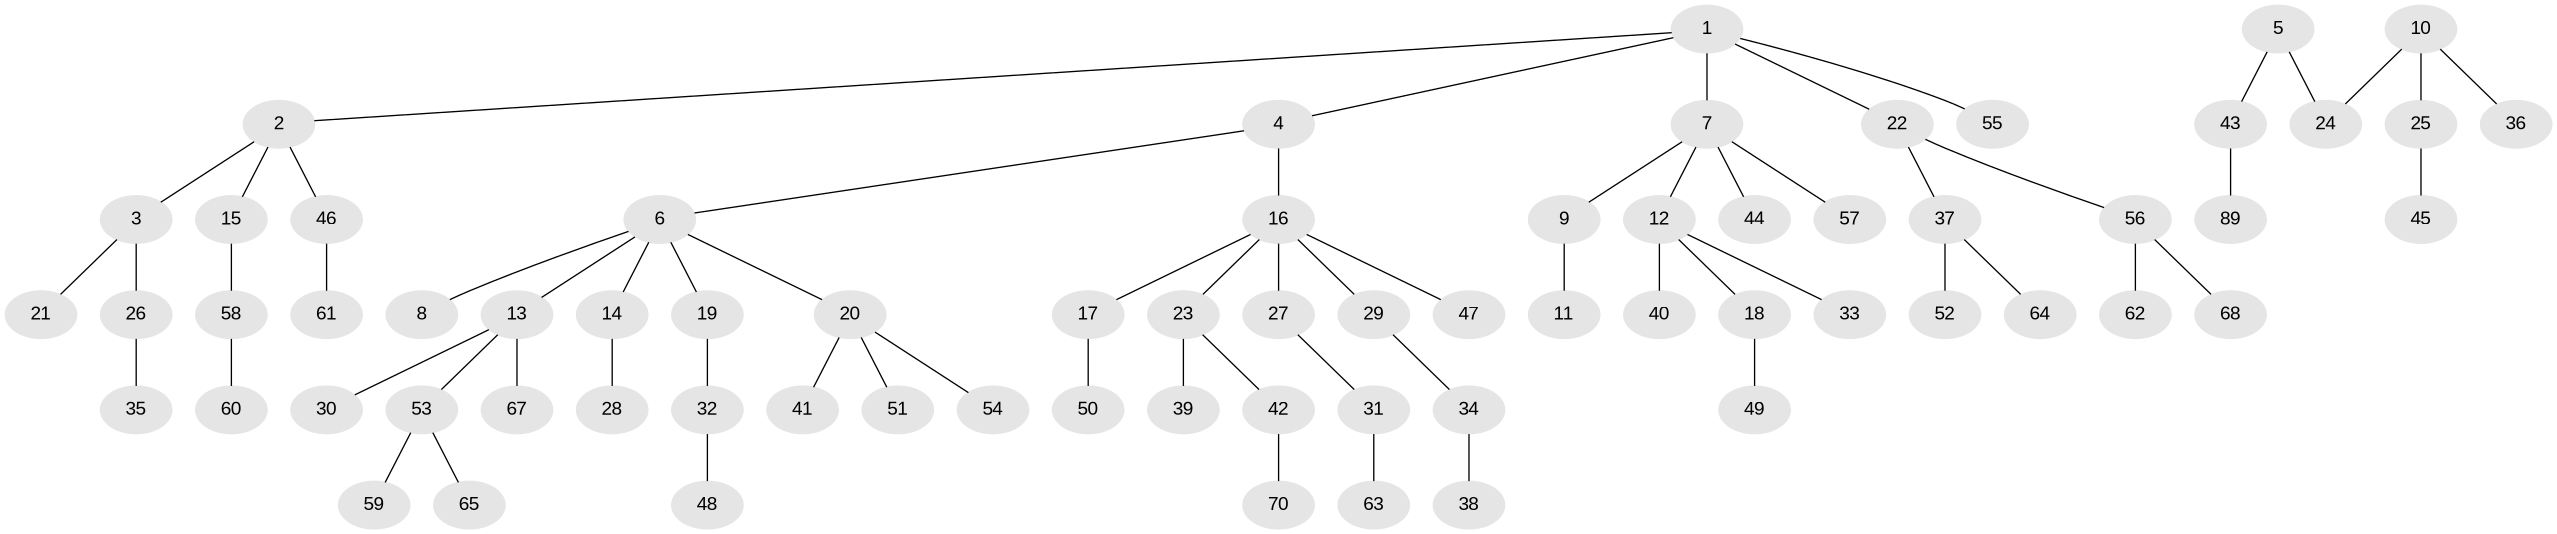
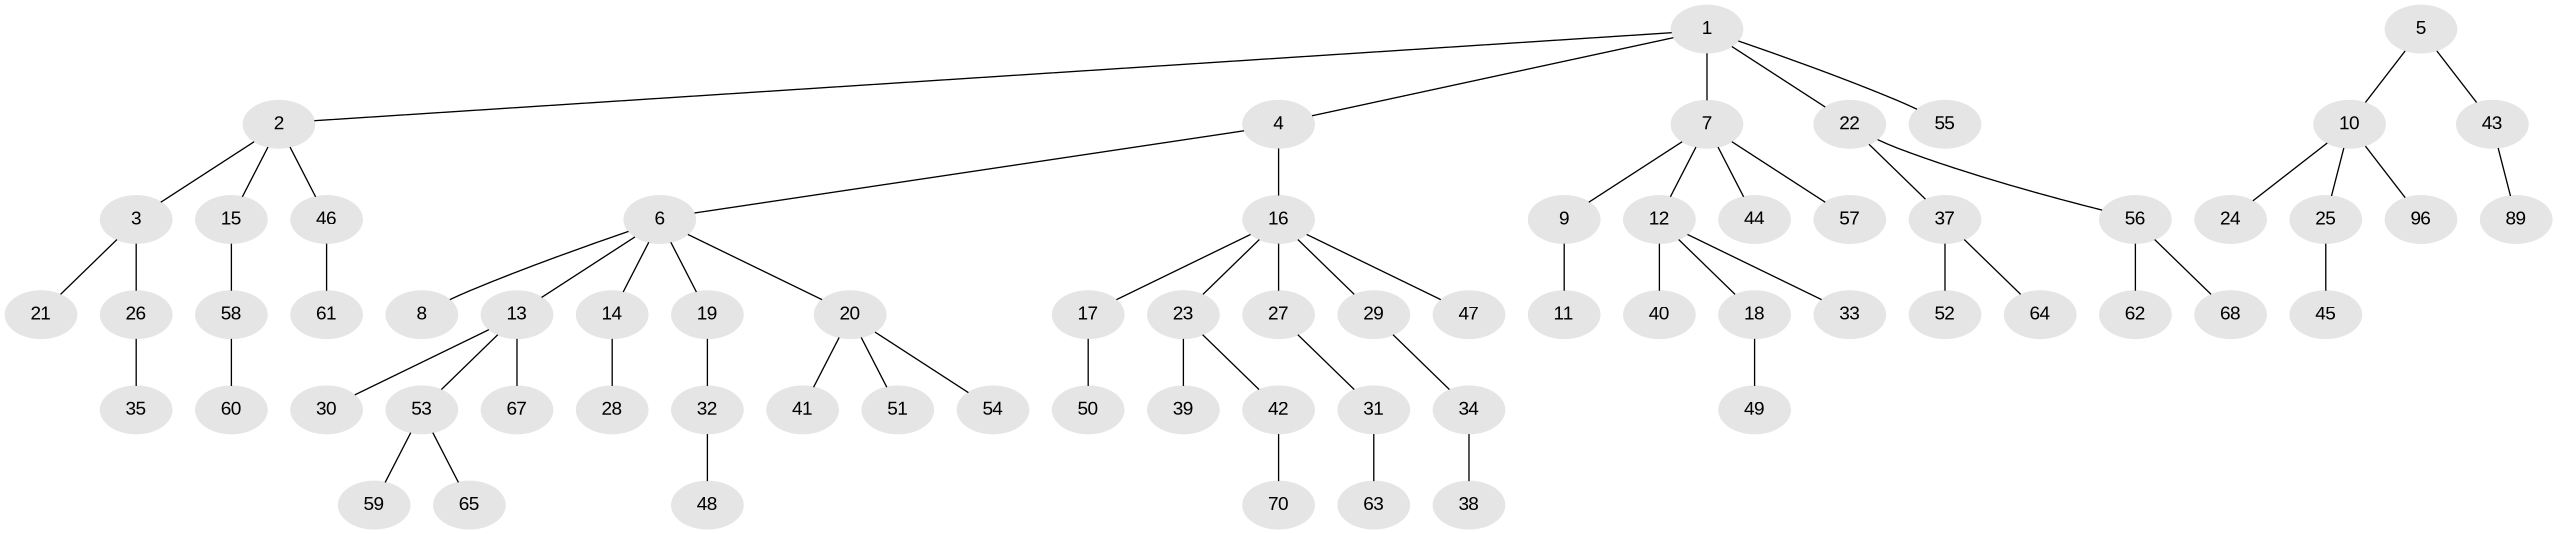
edge "5" -- "24": now "5" -- "10"
node "36": label "36" -> "96"
